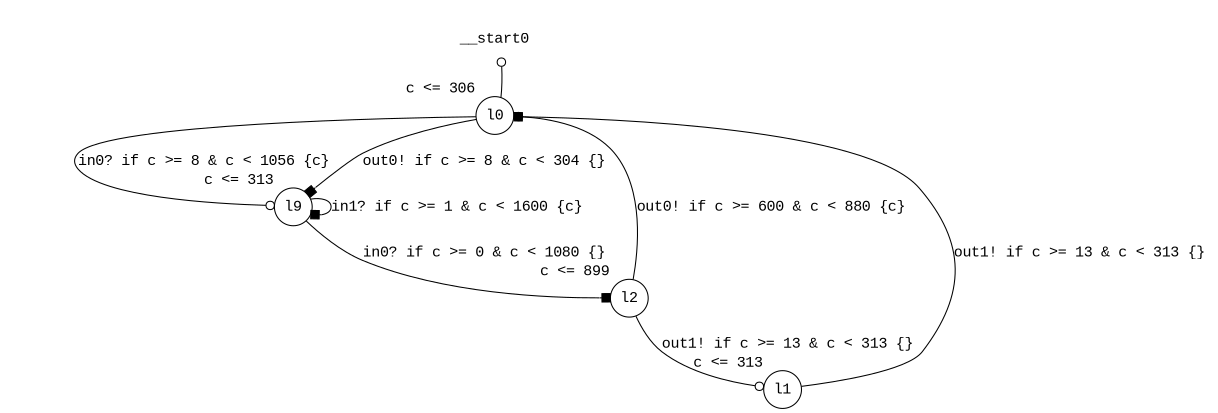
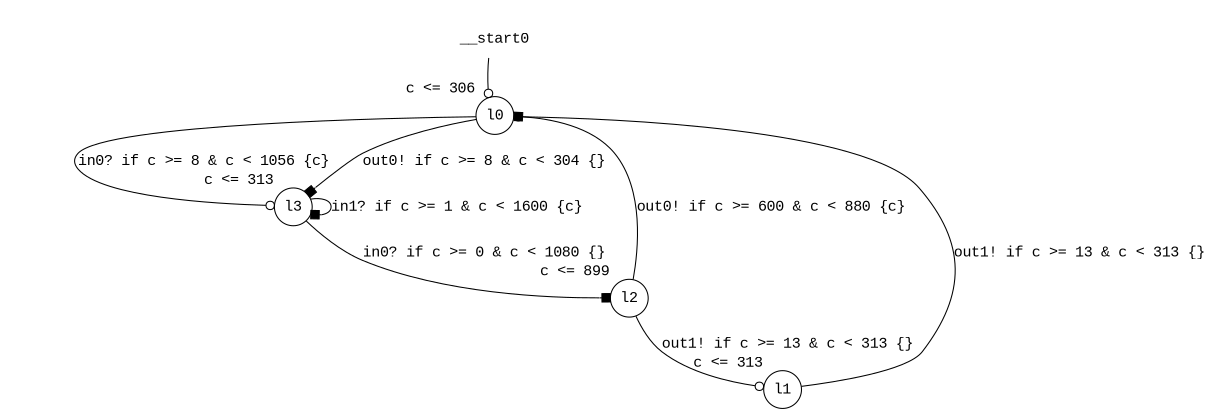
edge "l0 c <= 306" -> "__start0": reversed
edge "l1 c <= 313" -> "l0 c <= 306": arrowhead box -> odot
edge "l2 c <= 899" -> "l0 c <= 306": arrowhead odot -> box
node "l9 c <= 313": label "l9 c <= 313" -> "l3 c <= 313"
